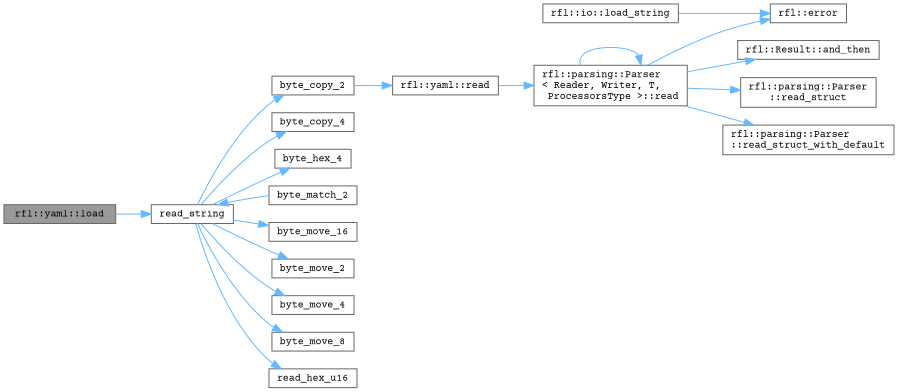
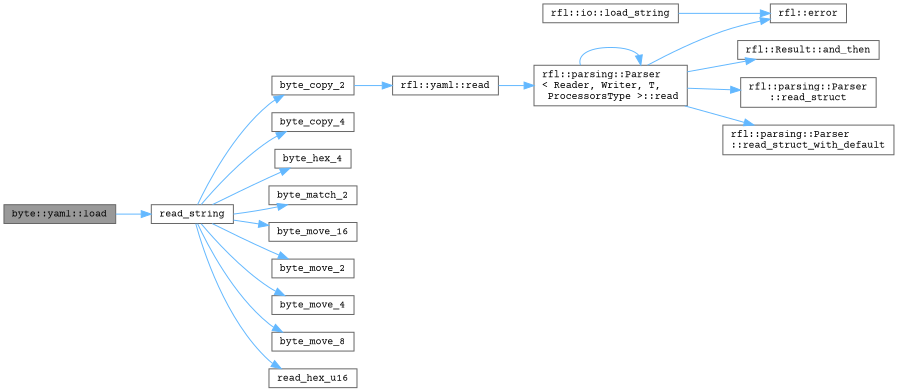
edge "byte_match_2" -> "read_string": reversed
node "rfl::yaml::load": label "rfl::yaml::load" -> "byte::yaml::load"
